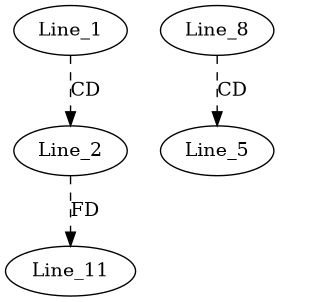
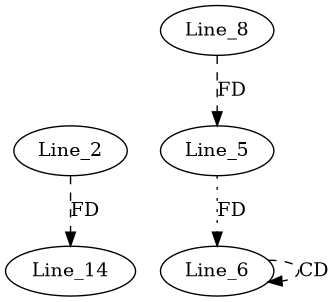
node "Line_1": removed
edge "Line_8" -> "Line_5": label "CD" -> "FD"
node "Line_11": label "Line_11" -> "Line_14"
node "Line_6": added
